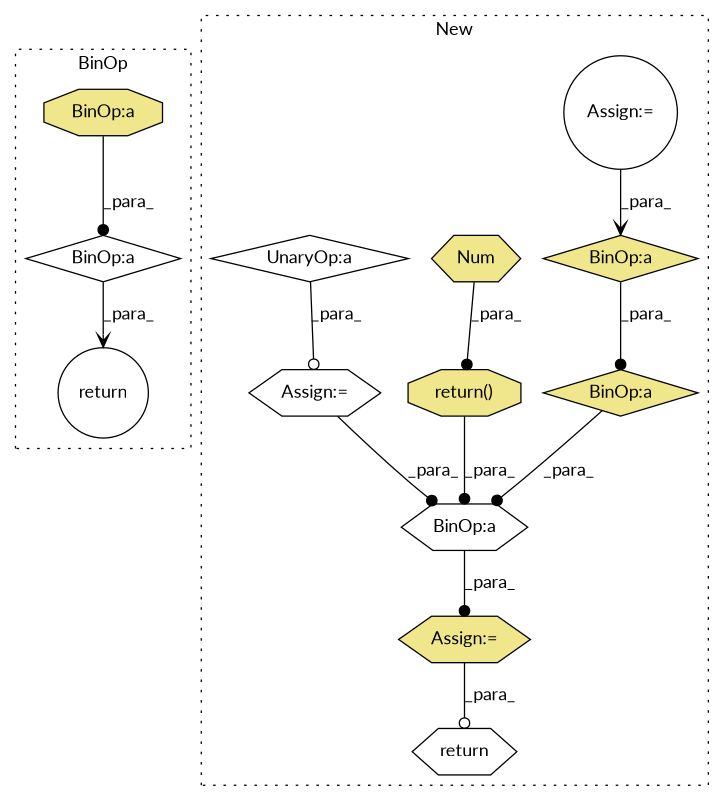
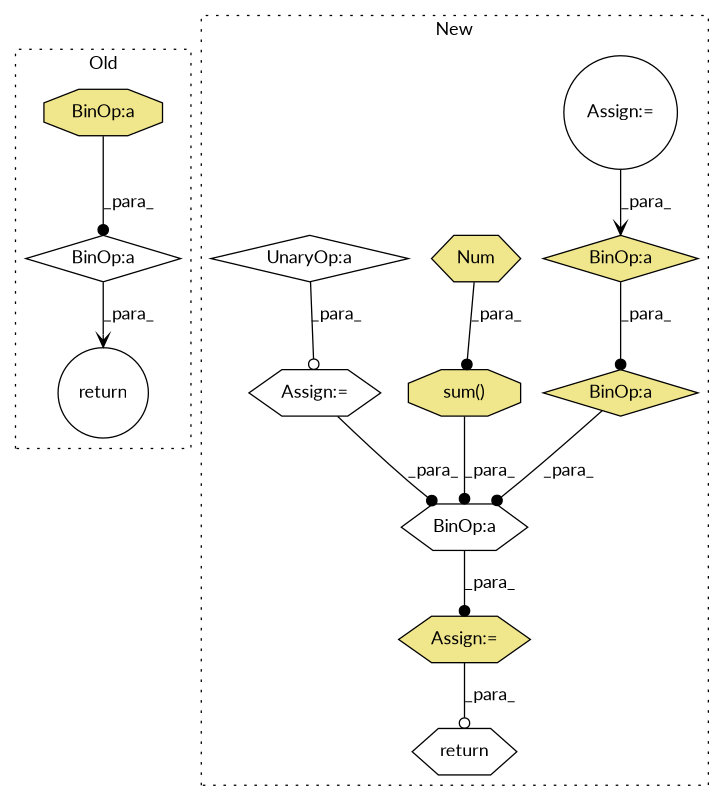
cluster "BinOp": label "BinOp" -> "Old"
node "return()": label "return()" -> "sum()"
